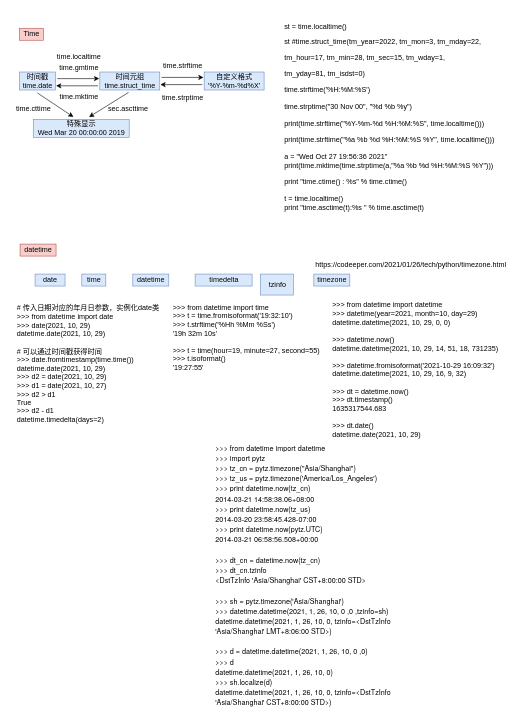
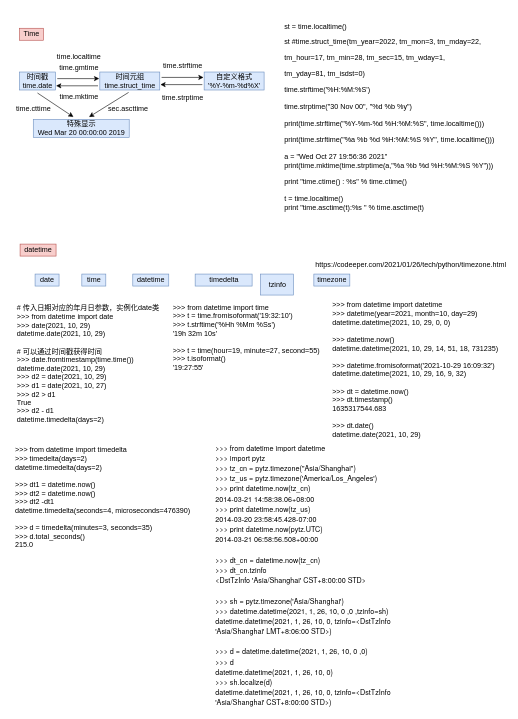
node "date": size 30x12 -> 24x12
node ">>> from datetime import timedelta >>> timedelta(days=2) datetime.timedelta(days=2) >>> dt1 = datetime.now() >>> dt2 = datetime.now() >>> dt2 -dt1 datetime.timedelta(seconds=4, microseconds=476390) >>> d = timedelta(minutes=3, seconds=35) >>> d.total_seconds() 215.0": added
